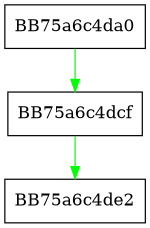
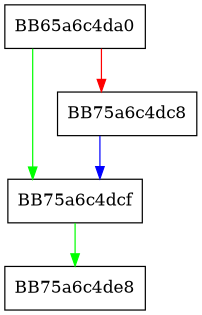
node "BB75a6c4da0": label "BB75a6c4da0" -> "BB65a6c4da0"
node "BB75a6c4dc8": added
node "BB75a6c4de2": label "BB75a6c4de2" -> "BB75a6c4de8"
